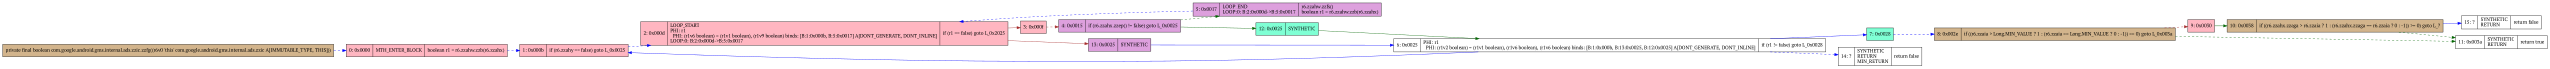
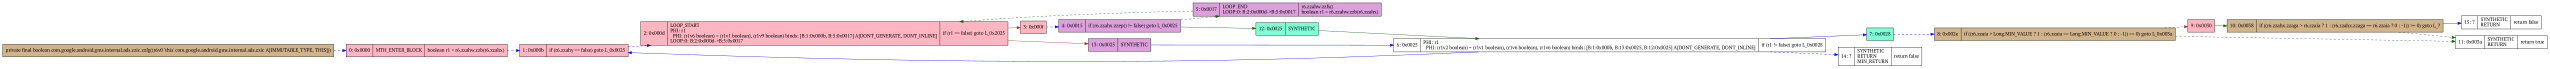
edge "5: 0x0017" -> "2: 0x000d": color blue -> darkgreen
edge "3: 0x000f" -> "4: 0x0015": color brown -> blue
